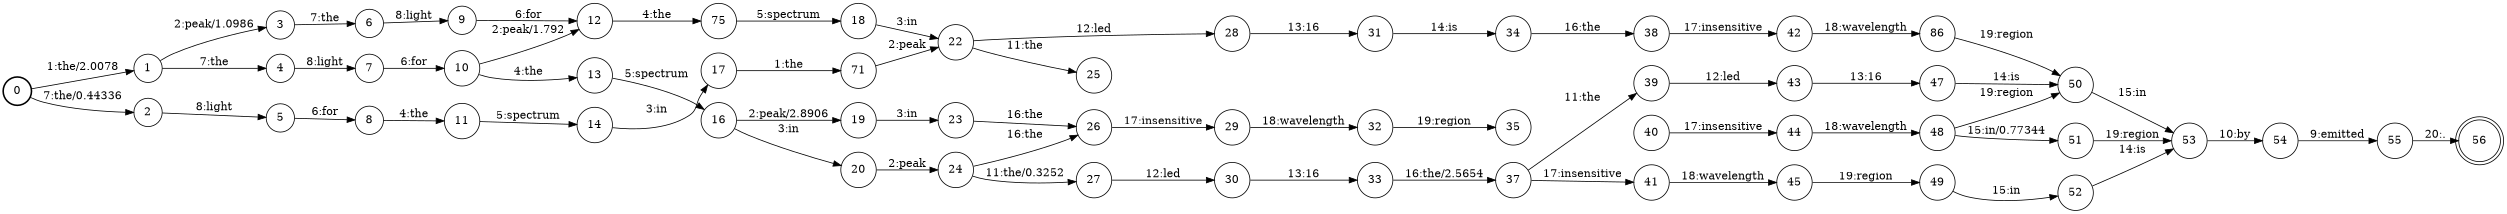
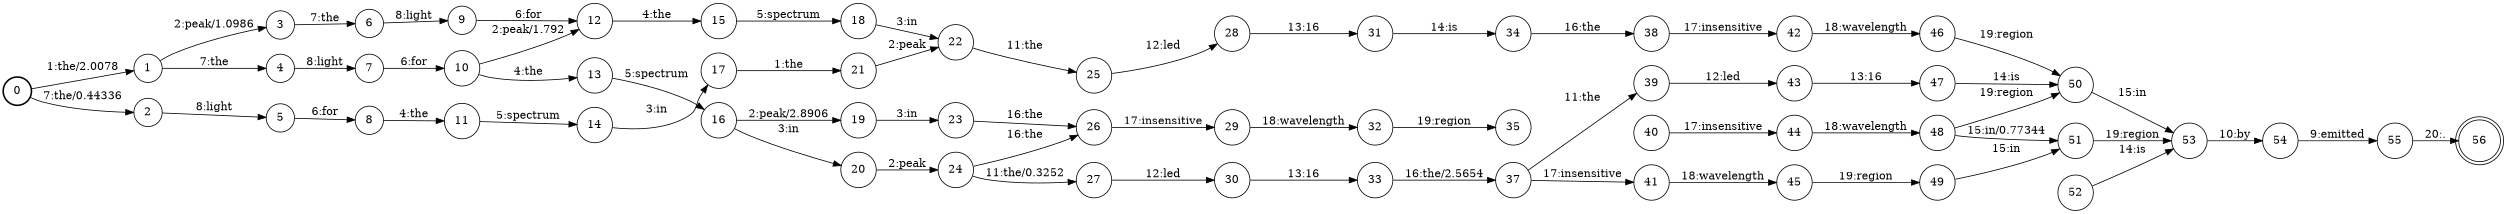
node "75": label "75" -> "15"
node "86": label "86" -> "46"
edge "22" -> "28": now "25" -> "28"
node "71": label "71" -> "21"
edge "49" -> "52": now "49" -> "51"
